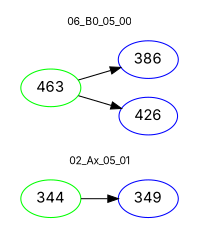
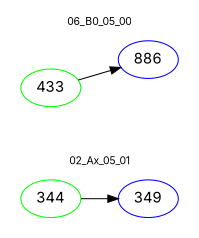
node "386": label "386" -> "886"
node "463": label "463" -> "433"
node "426": removed
